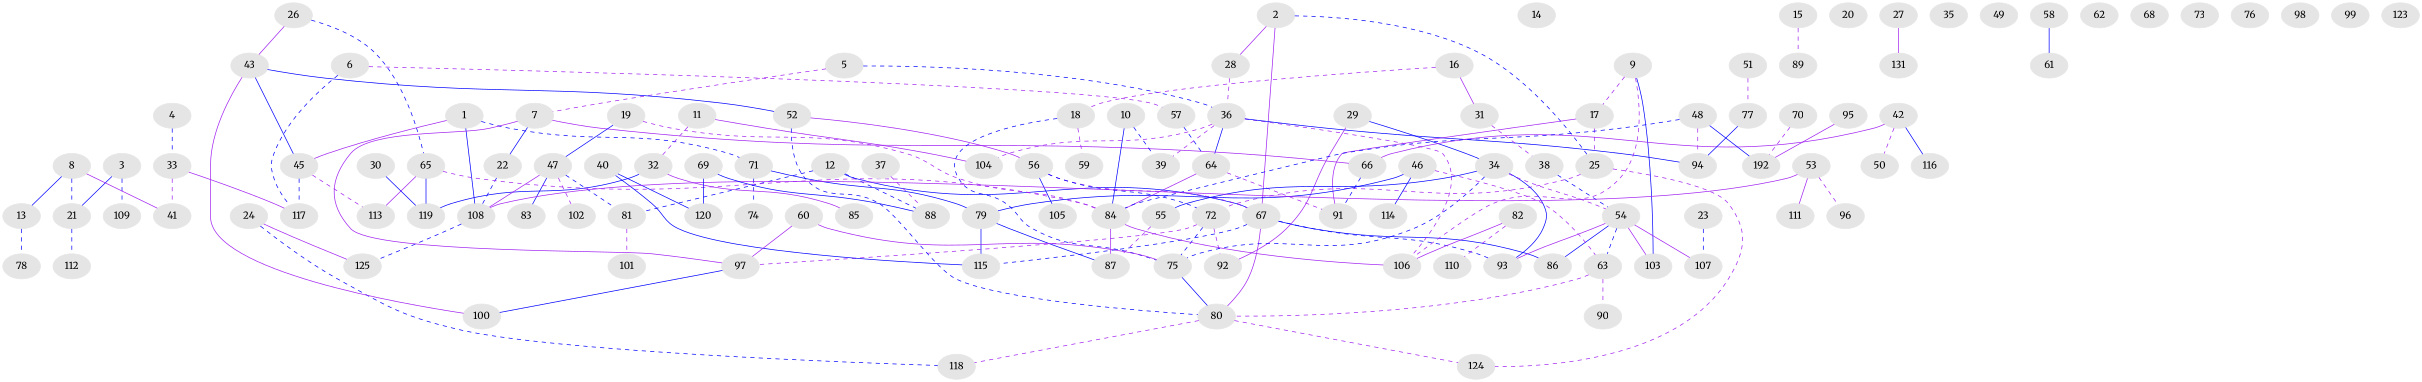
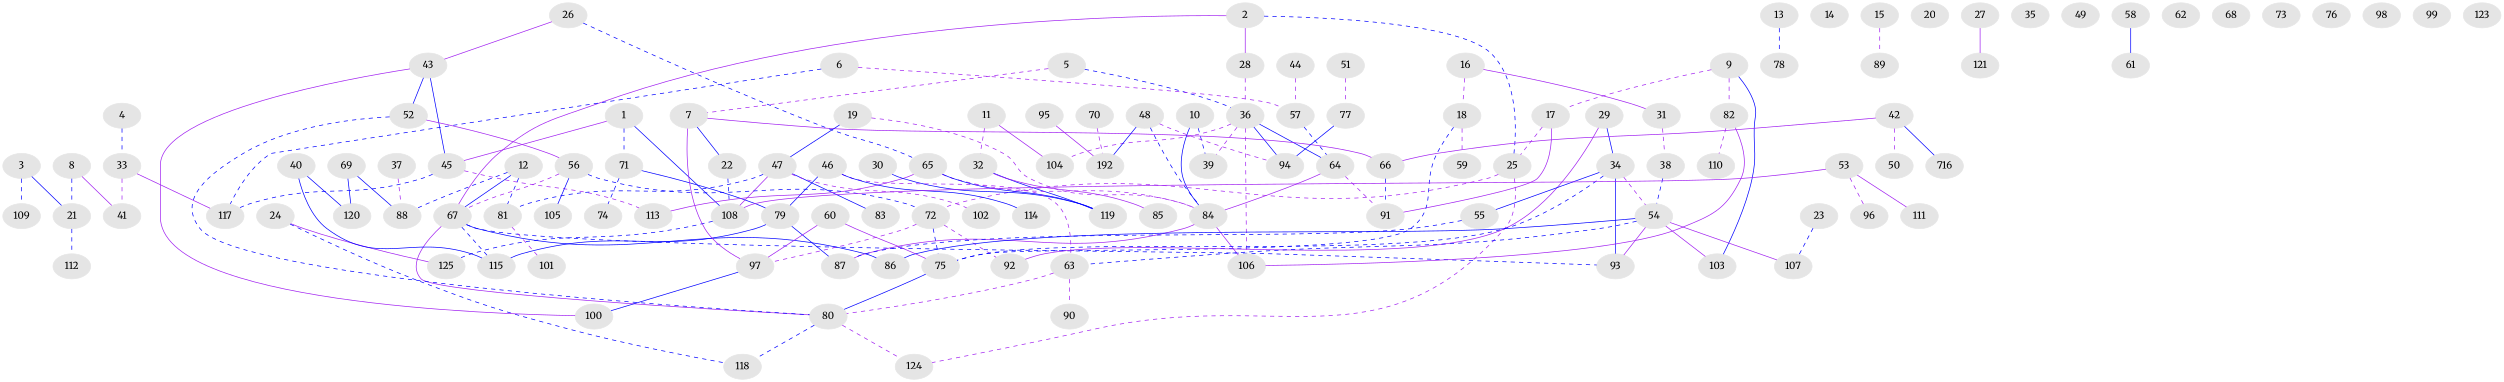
node "44": added
node "131": label "131" -> "121"
node "116": label "116" -> "716"
edge "8" -- "13": removed
edge "9" -- "106": now "9" -- "82"
edge "55" -- "87": color purple -> blue
edge "80" -- "118": color purple -> blue
